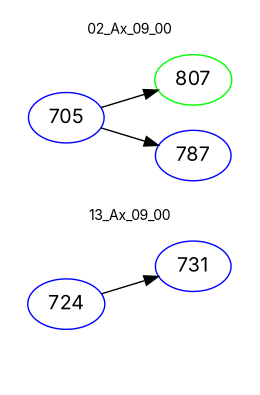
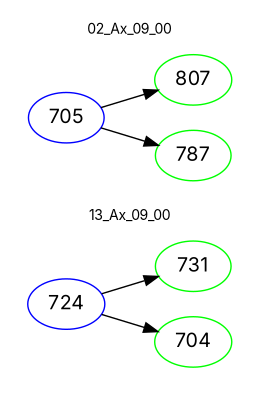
node "787": color blue -> green
node "731": color blue -> green
node "704": added
